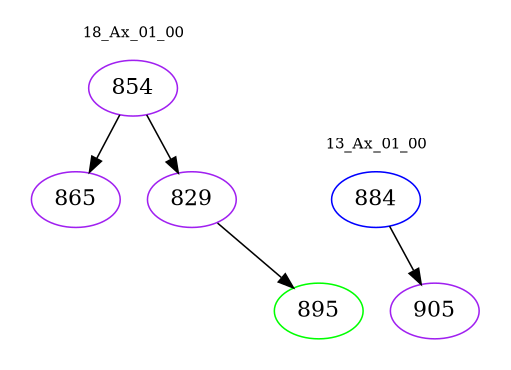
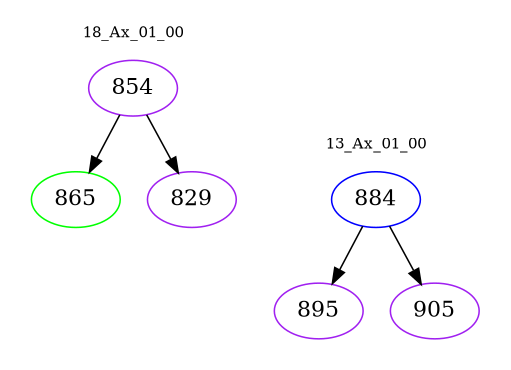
node "865": color purple -> green
edge "829" -> "895": now "884" -> "895"
node "895": color green -> purple
